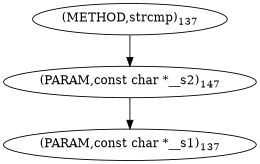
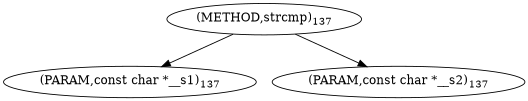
node "(PARAM,const char *__s2)": text "147" -> "137"
edge "(PARAM,const char *__s2)" -> "(PARAM,const char *__s1)": now "(METHOD,strcmp)" -> "(PARAM,const char *__s1)"
